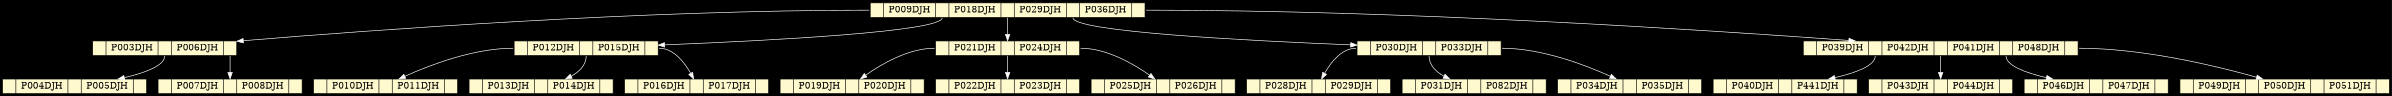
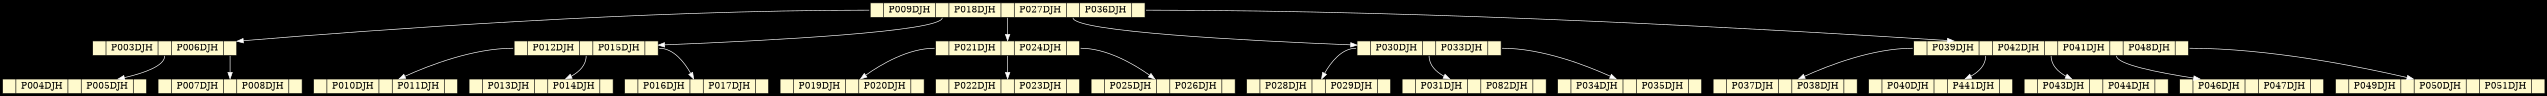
node "P009DJH": text "P029DJH" -> "P027DJH"
node "P037DJH": added
